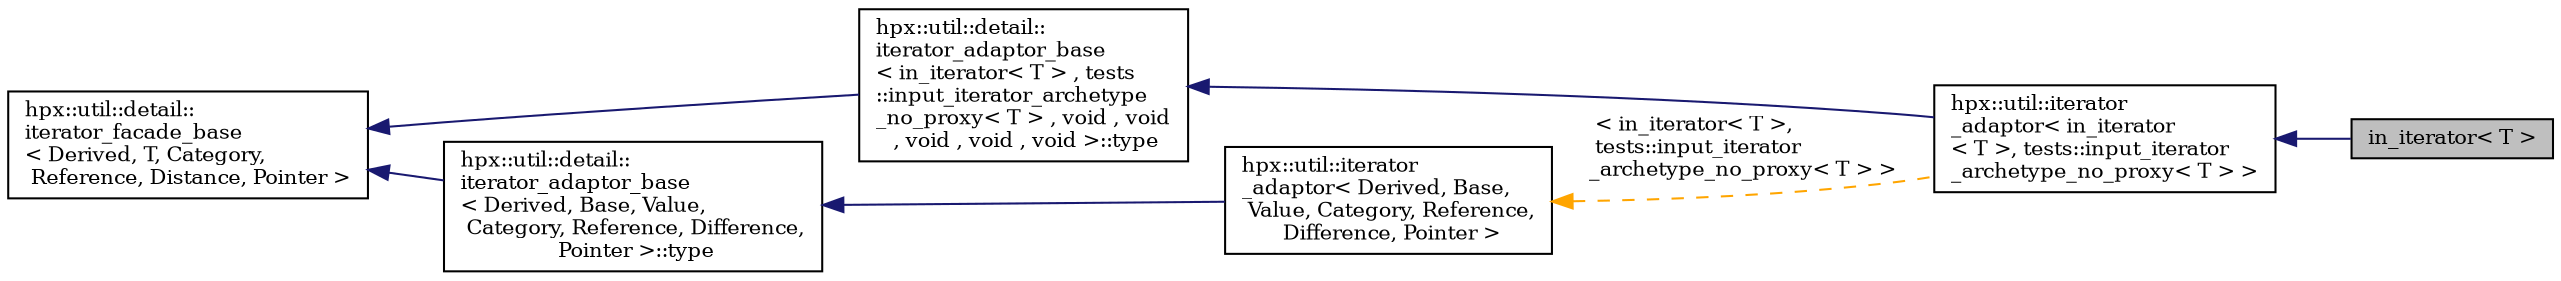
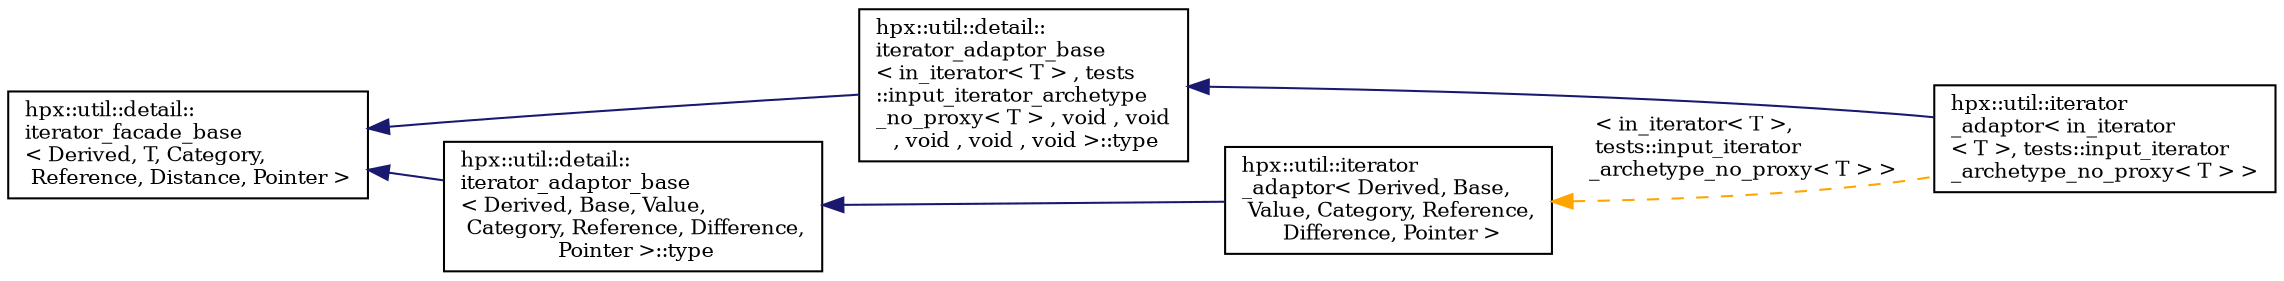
node "in_iterator< T >": removed
